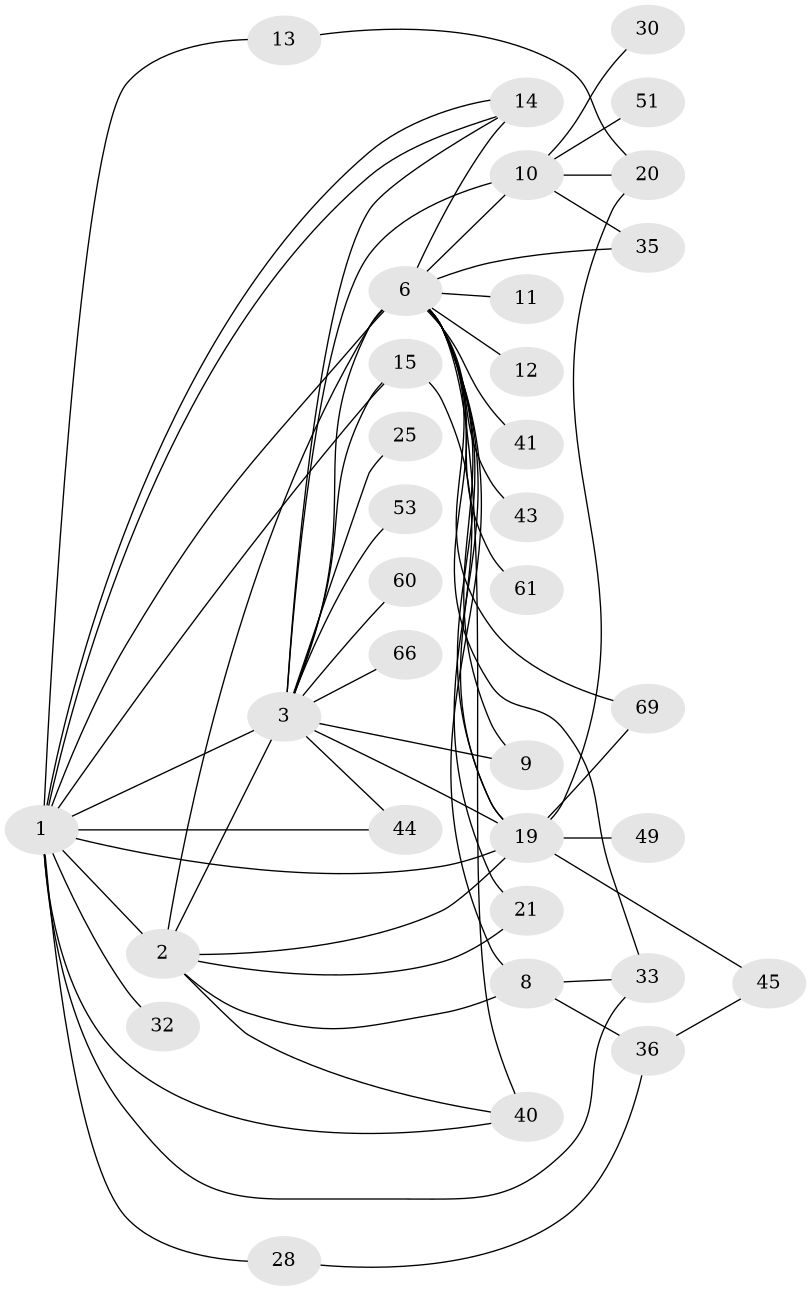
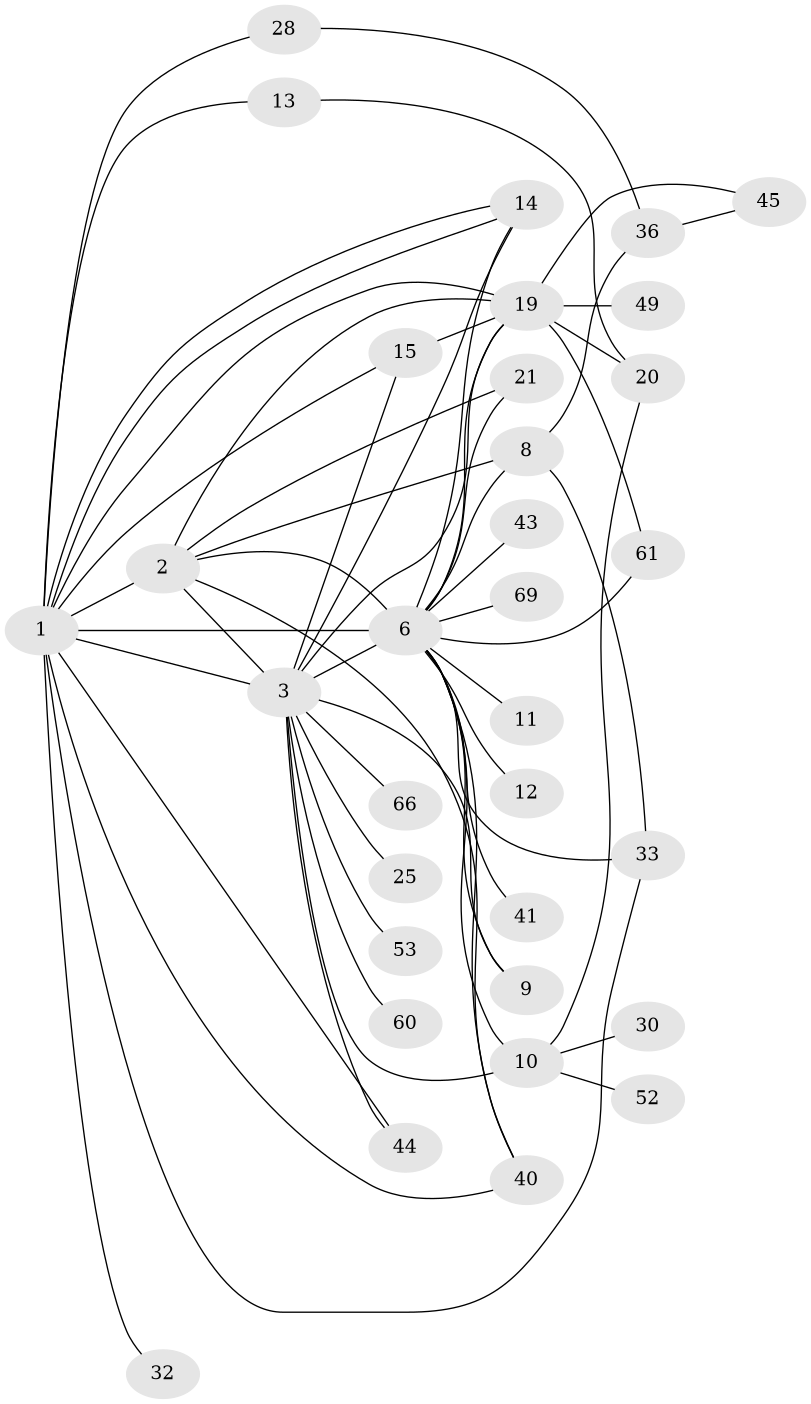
node "51": label "51" -> "52"
node "35": removed
edge "69" -- "19": now "61" -- "19"
